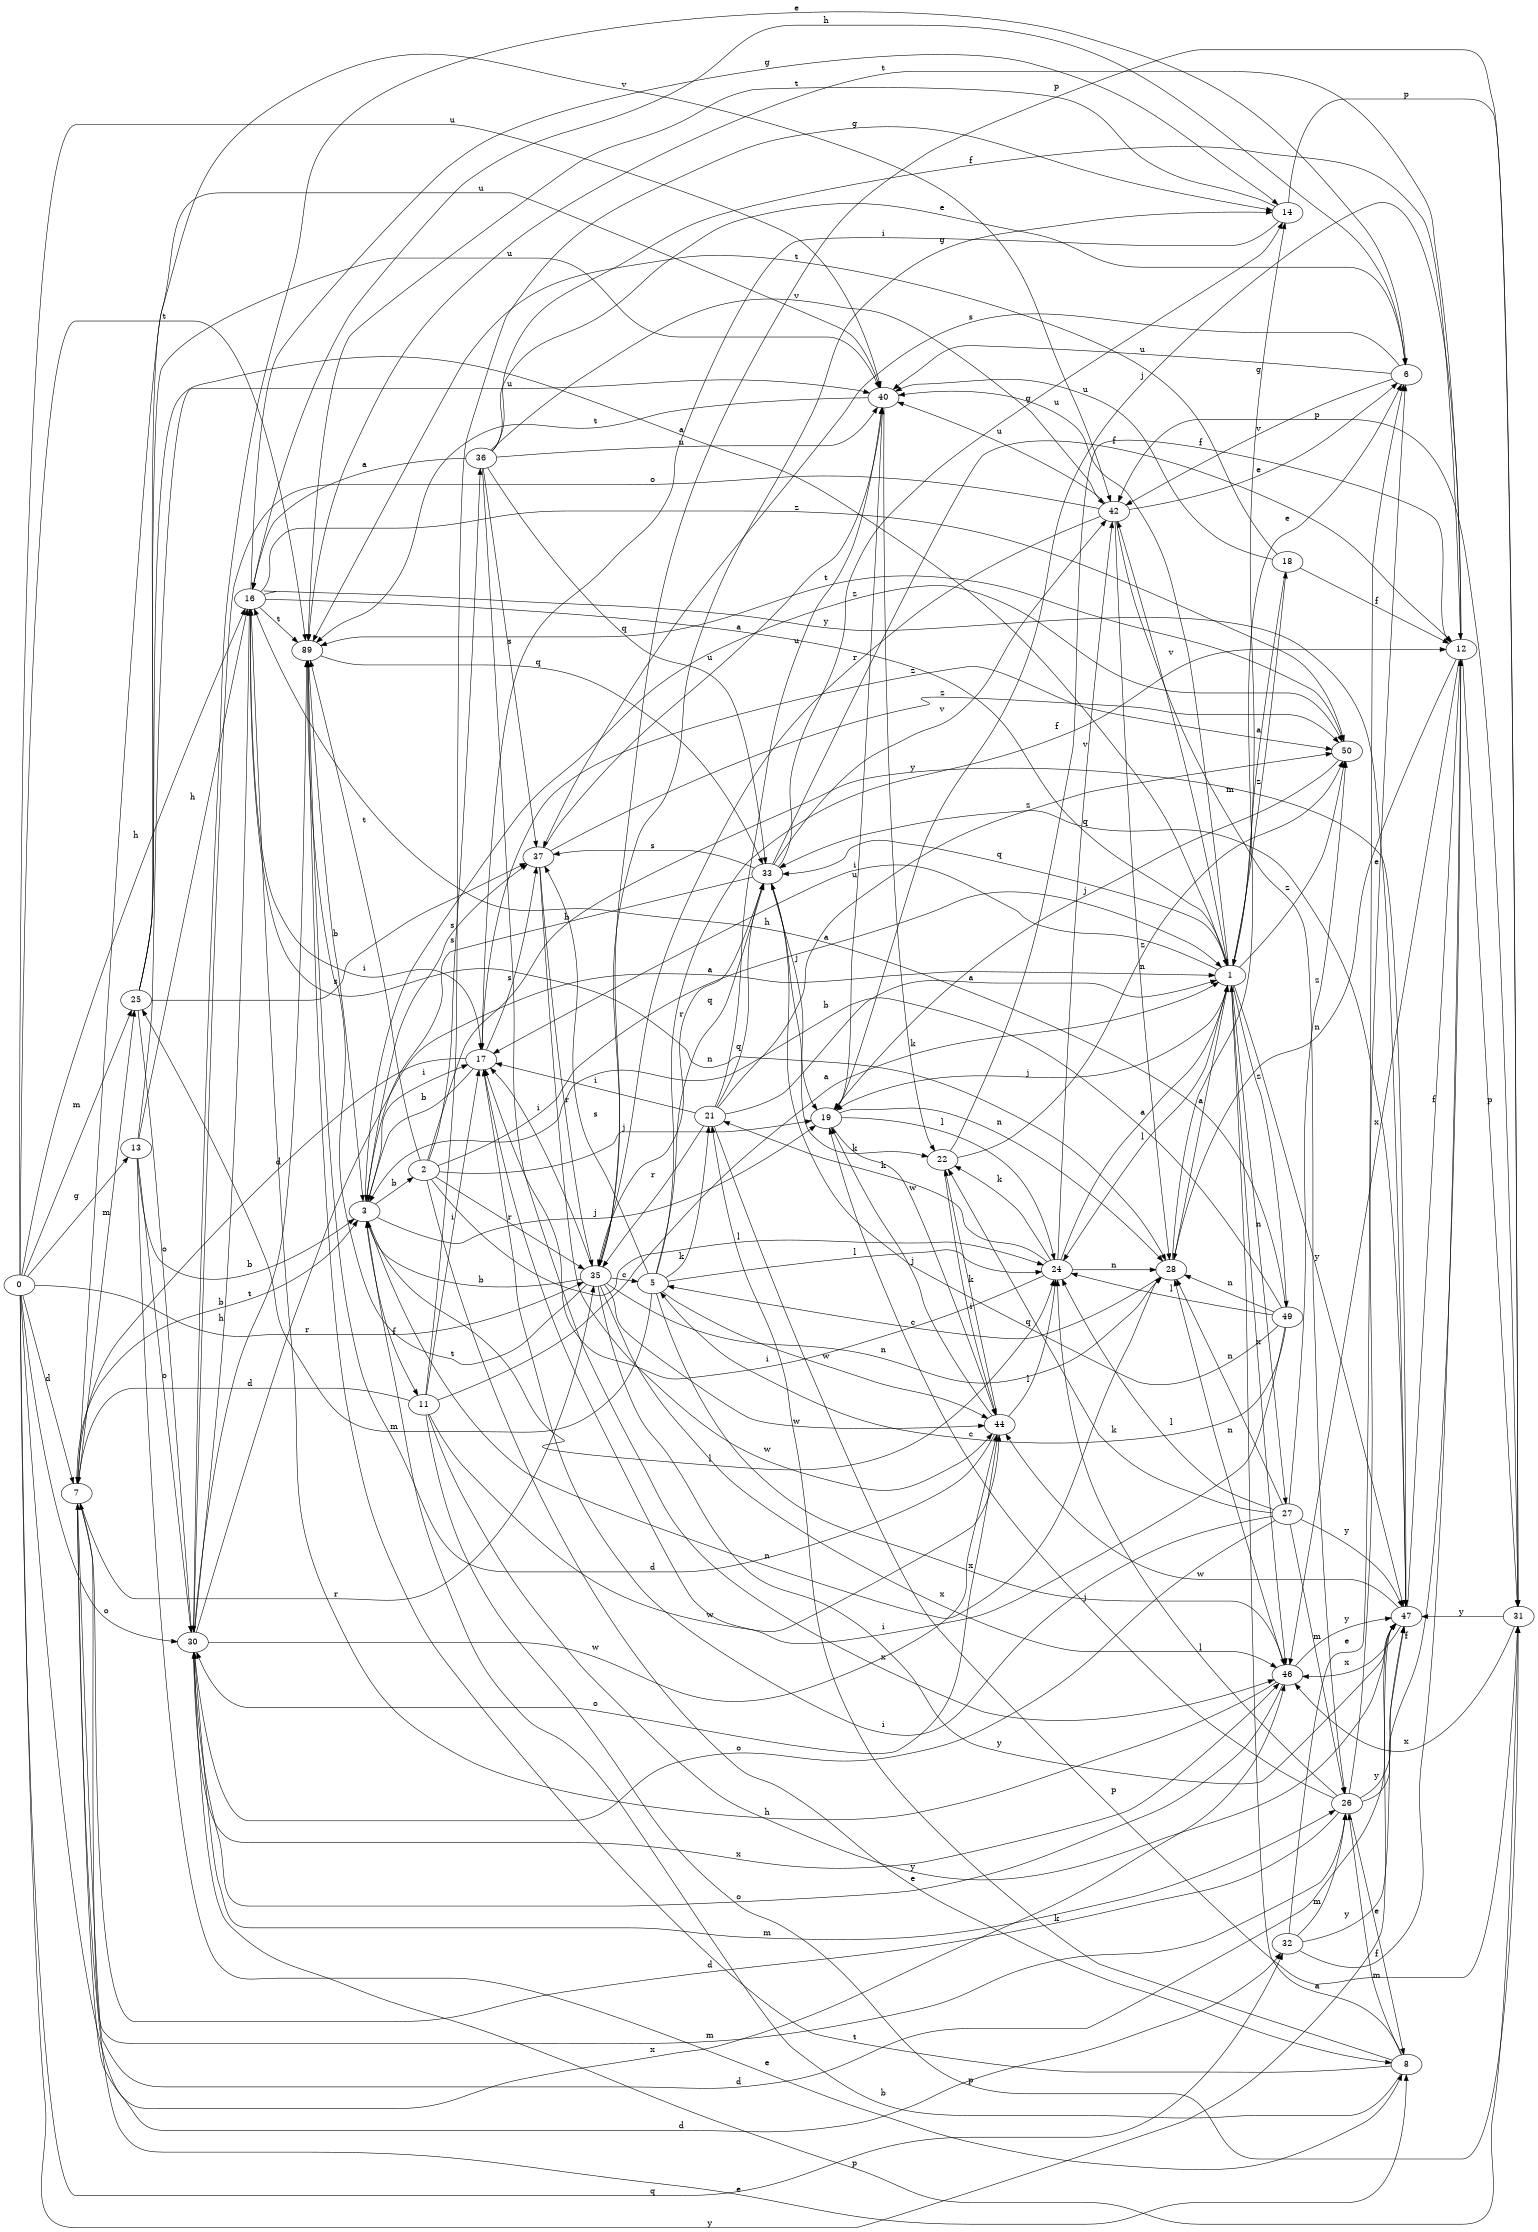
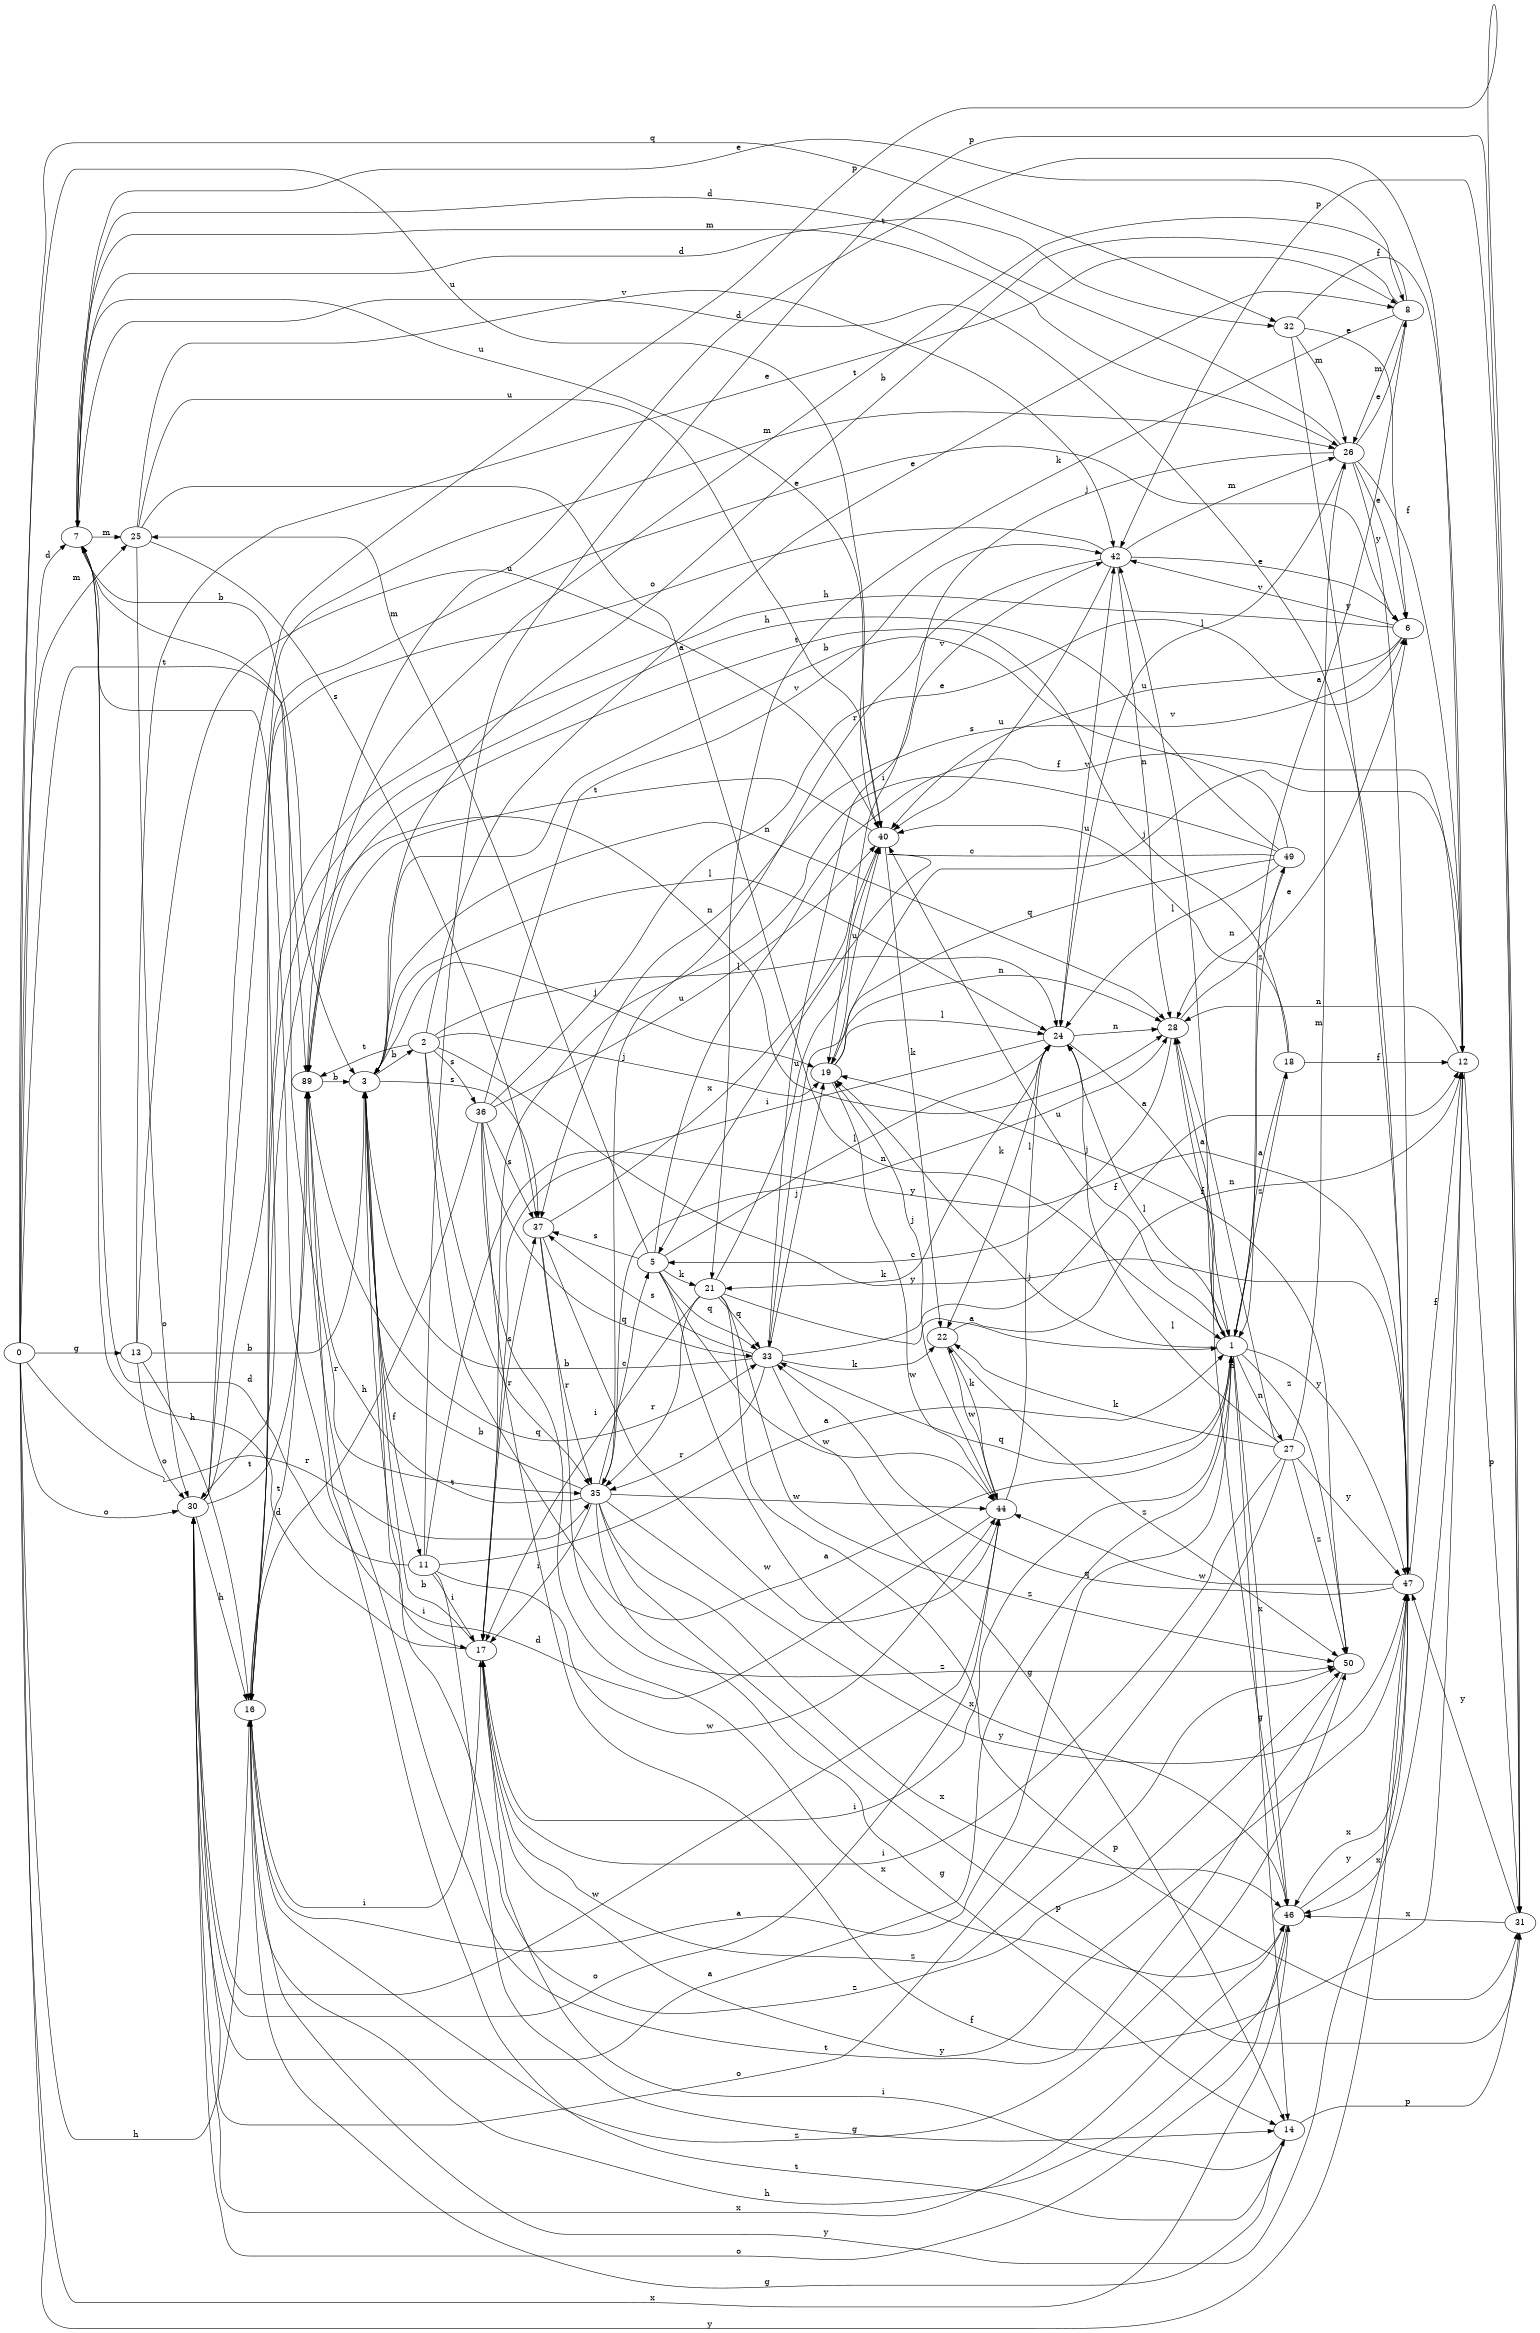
edge "36" -> "16": label "a" -> "h"
edge "37" -> "40": label "u" -> "x"
edge "22" -> "44": label "i" -> "w"
edge "44" -> "89": now "44" -> "7"
edge "17" -> "47": added, label "y"
